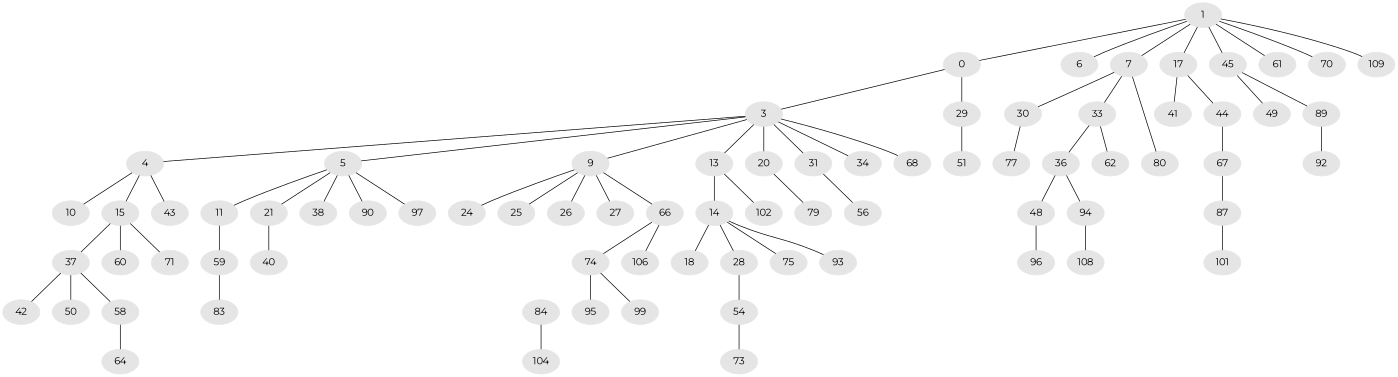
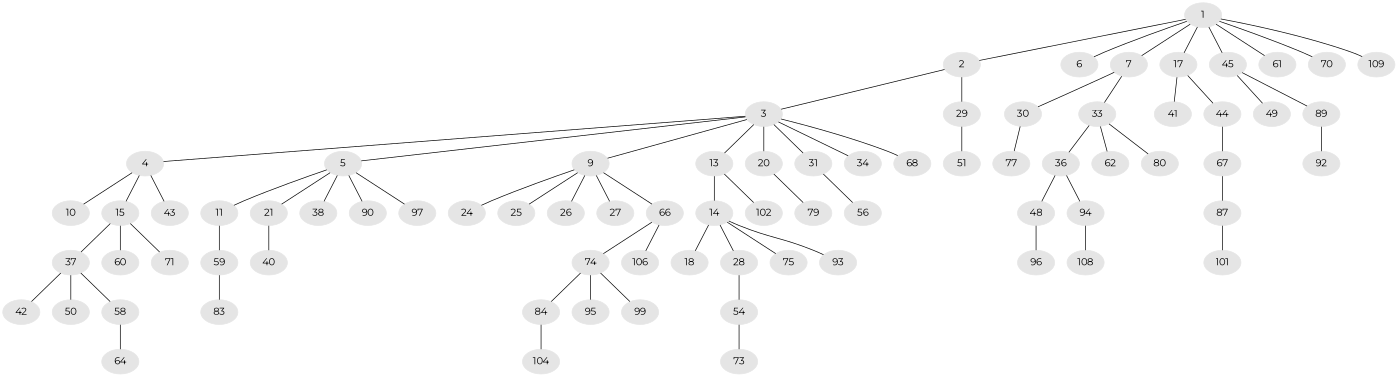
node "0": label "0" -> "2"
edge "7" -- "80": now "33" -- "80"
edge "74" -- "84": added
